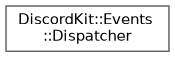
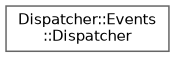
node "DiscordKit::Events ::Dispatcher": label "DiscordKit::Events ::Dispatcher" -> "Dispatcher::Events ::Dispatcher"
